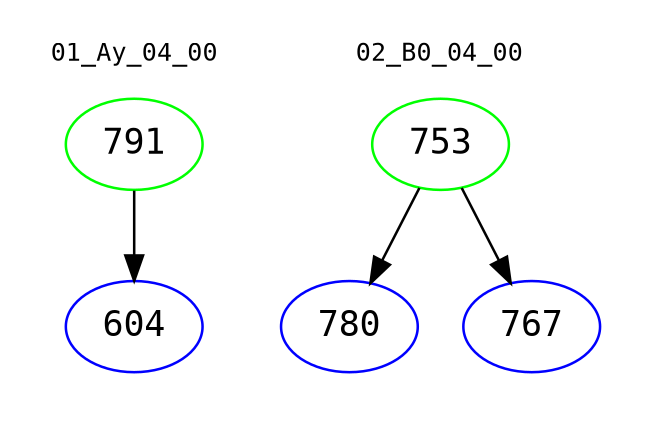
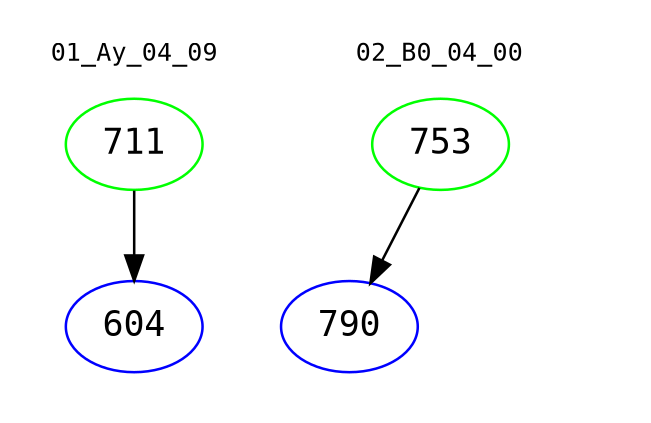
cluster "01_Ay_04_00": label "01_Ay_04_00" -> "01_Ay_04_09"
node "791": label "791" -> "711"
node "780": label "780" -> "790"
node "767": removed
